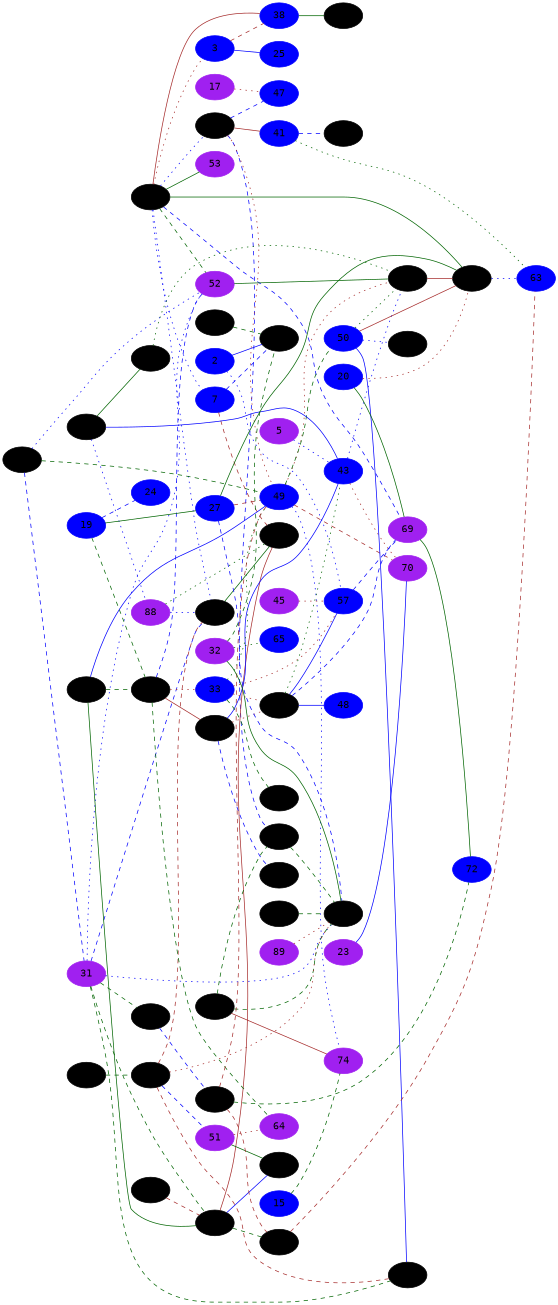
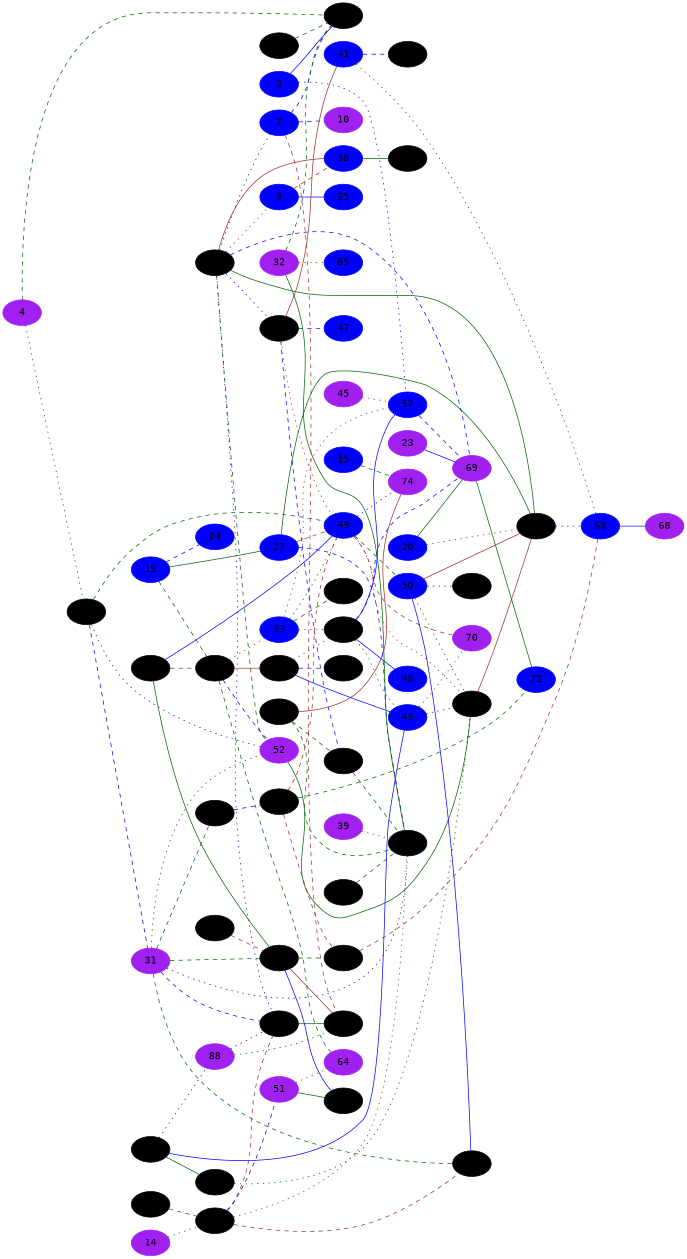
node "17": removed
node "10": added
node "53": removed
node "4": added
node "5": removed
node "68": added
edge "52" -- "31": color blue -> darkgreen
edge "70" -- "23": now "69" -- "23"
node "89": label "89" -> "39"
edge "64" -- "51": color brown -> darkgreen
node "14": added
